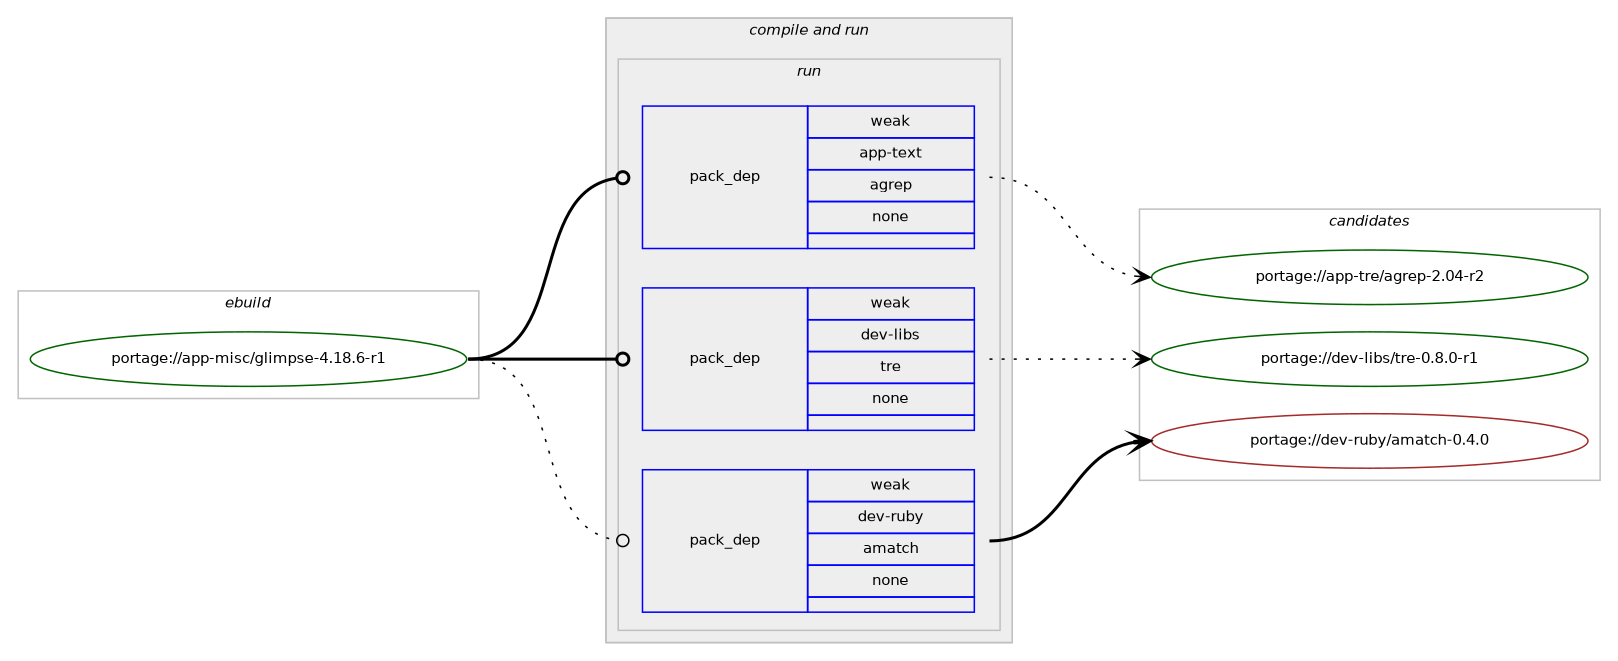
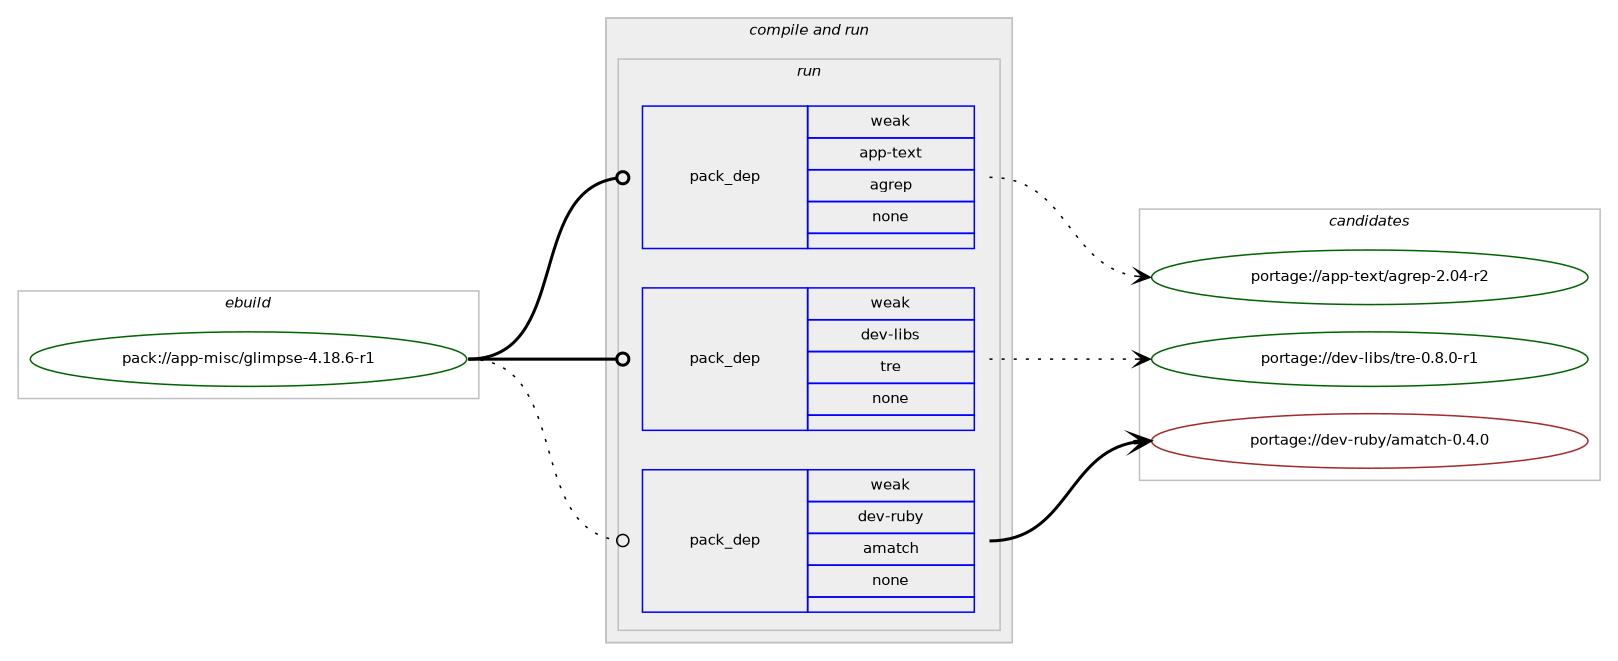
node "portage://app-tre/agrep-2.04-r2": label "portage://app-tre/agrep-2.04-r2" -> "portage://app-text/agrep-2.04-r2"
node "portage://app-misc/glimpse-4.18.6-r1": label "portage://app-misc/glimpse-4.18.6-r1" -> "pack://app-misc/glimpse-4.18.6-r1"
